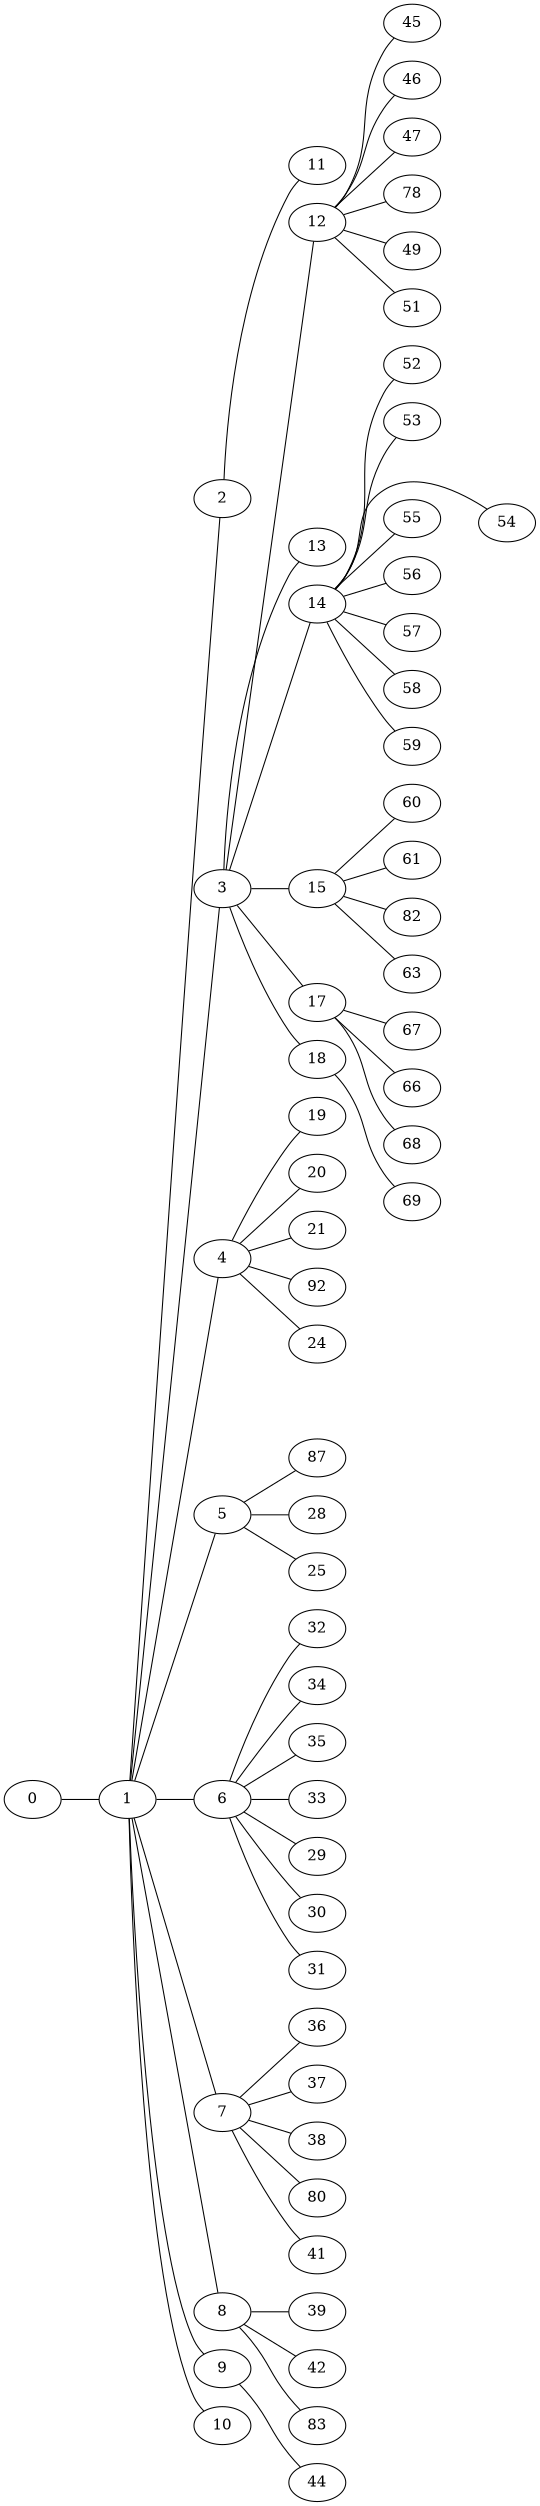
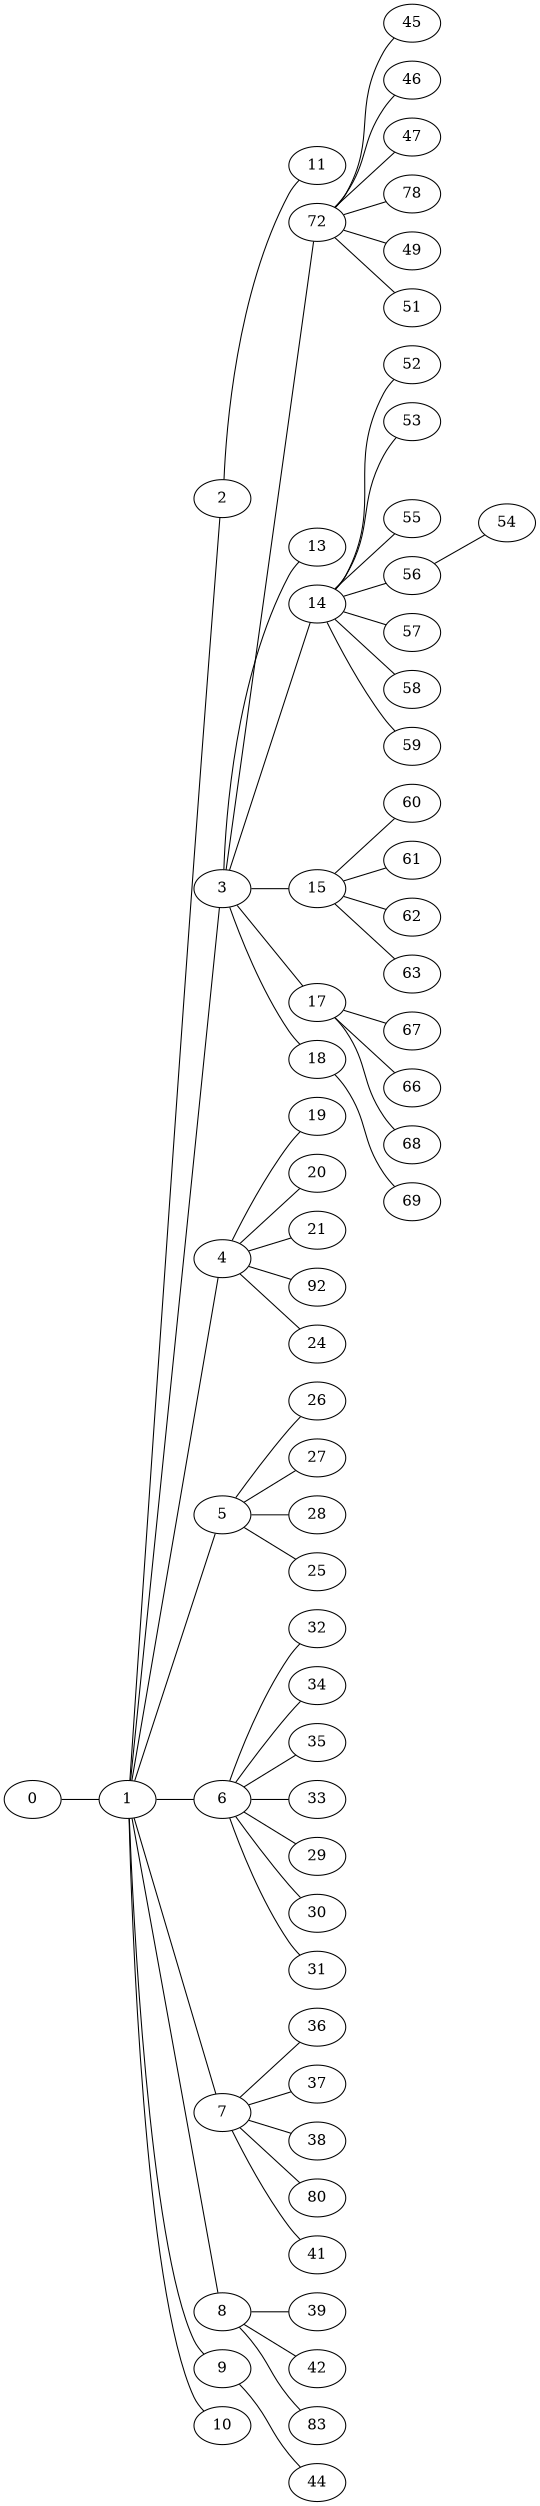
node "12": label "12" -> "72"
edge "54" -- "14": now "54" -- "56"
node "82": label "82" -> "62"
node "26": added
node "87": label "87" -> "27"
